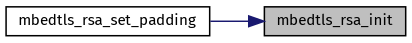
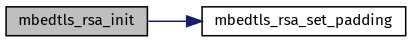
edge "mbedtls_rsa_set_padding" -> "mbedtls_rsa_init": reversed
